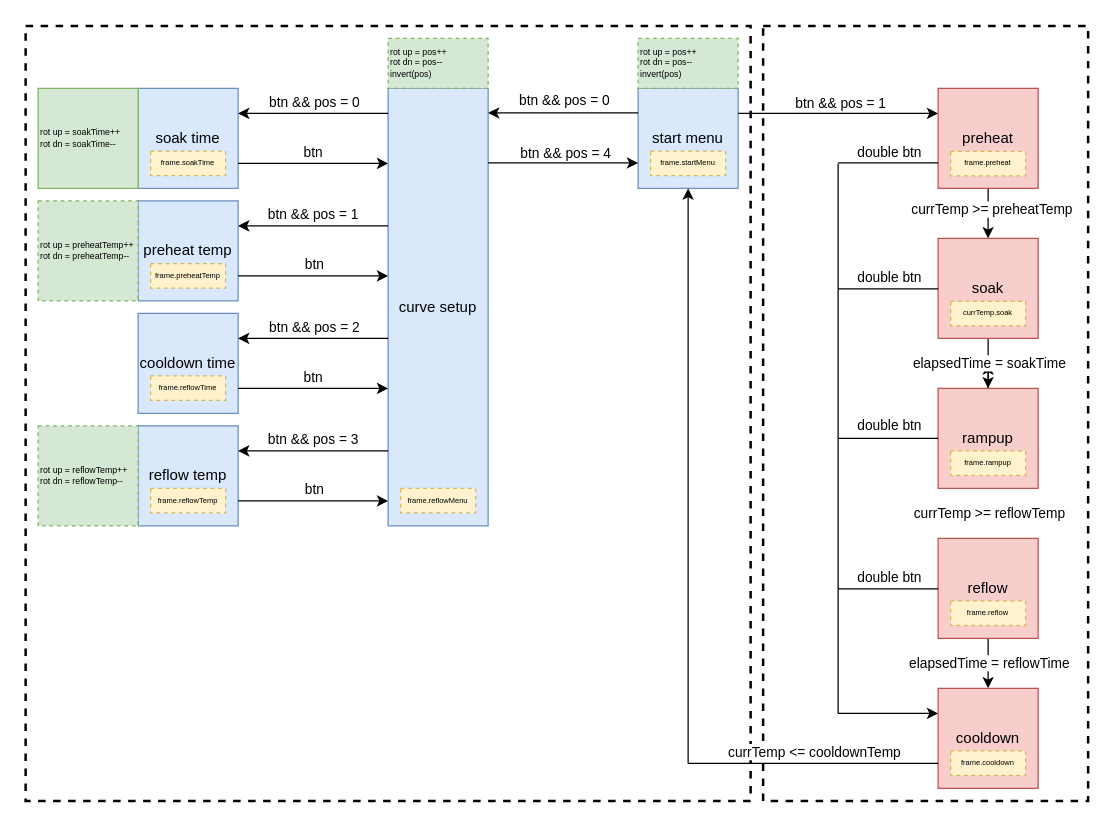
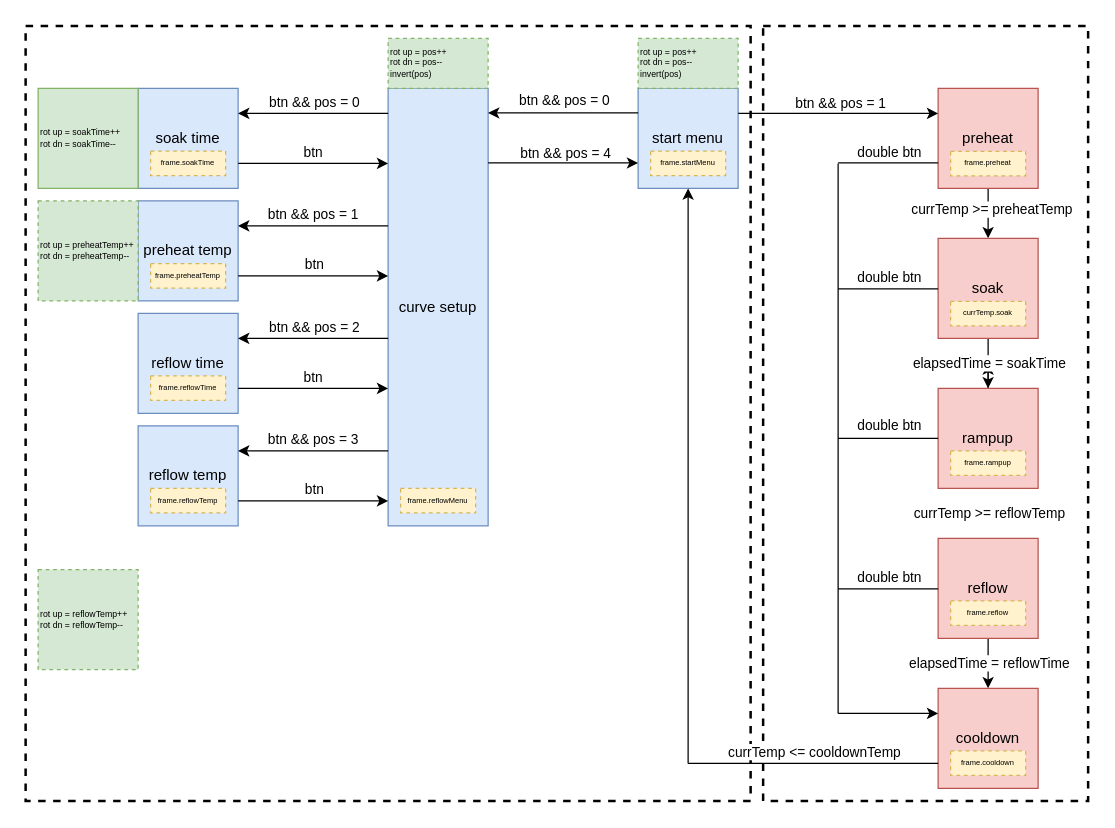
node "cooldown time": label "cooldown time" -> "reflow time"
node "rot up = reflowTemp++ rot dn = reflowTemp--": moved (88, 476) -> (88, 619)
